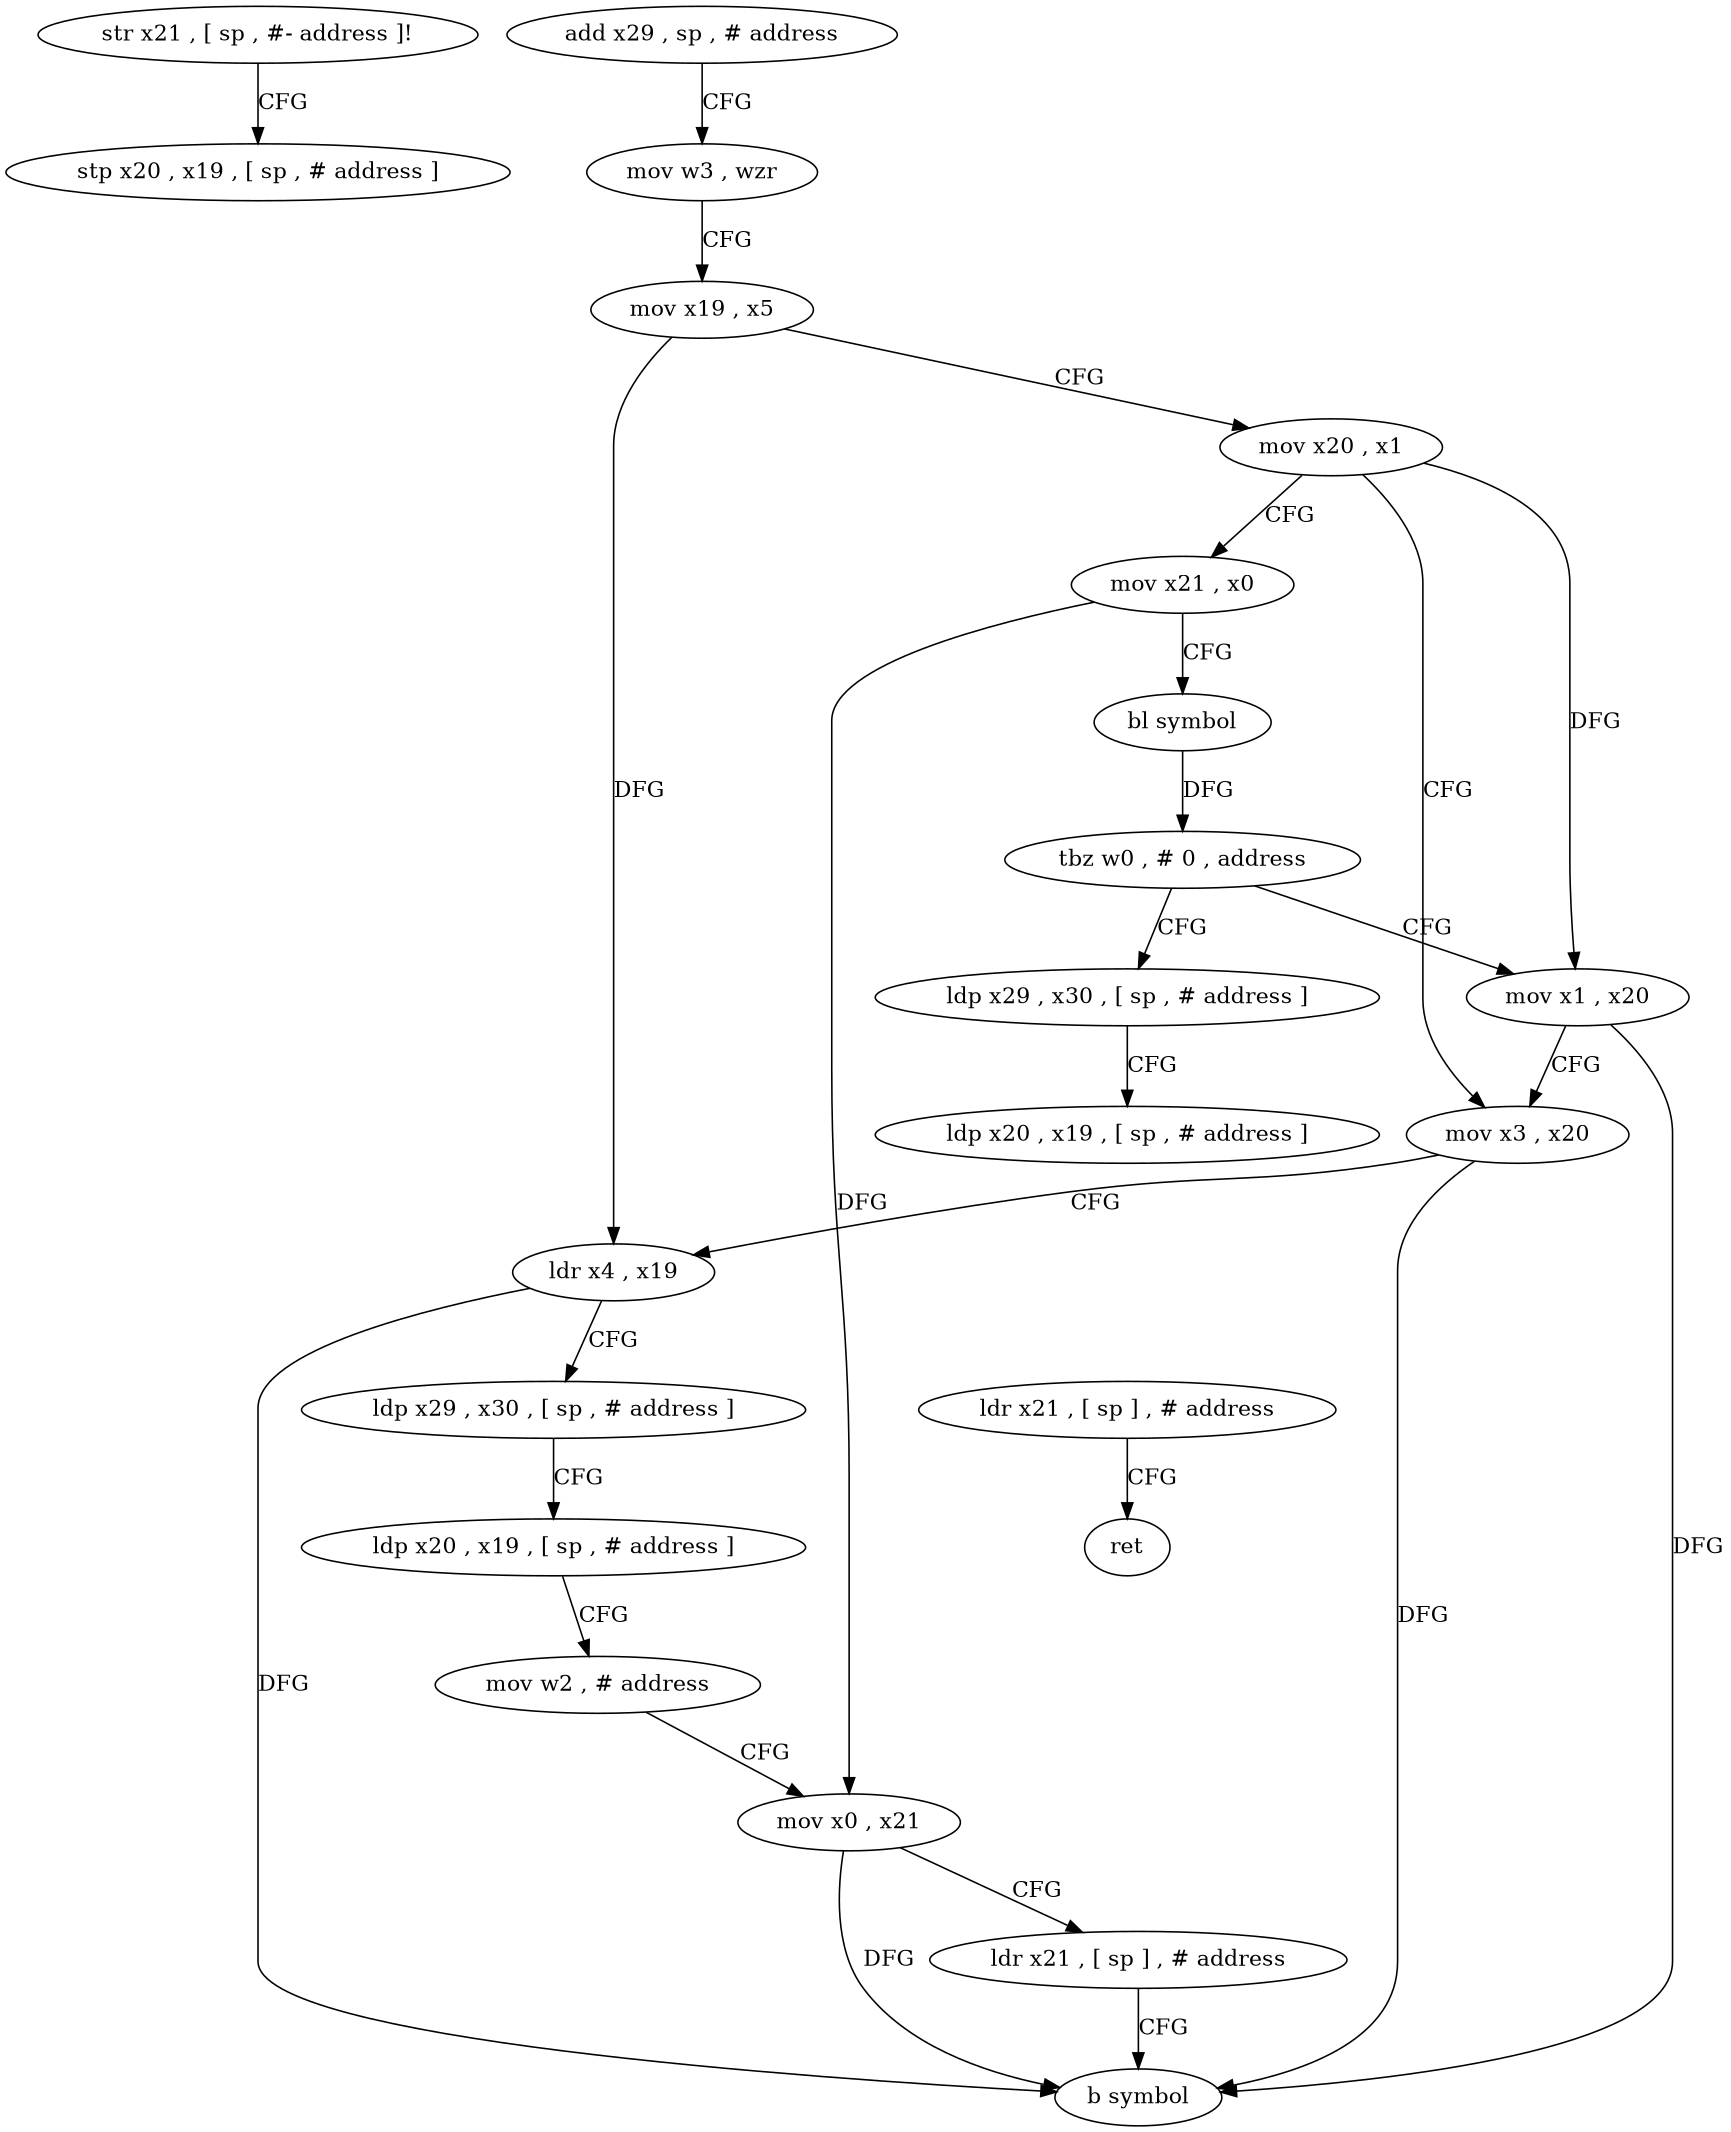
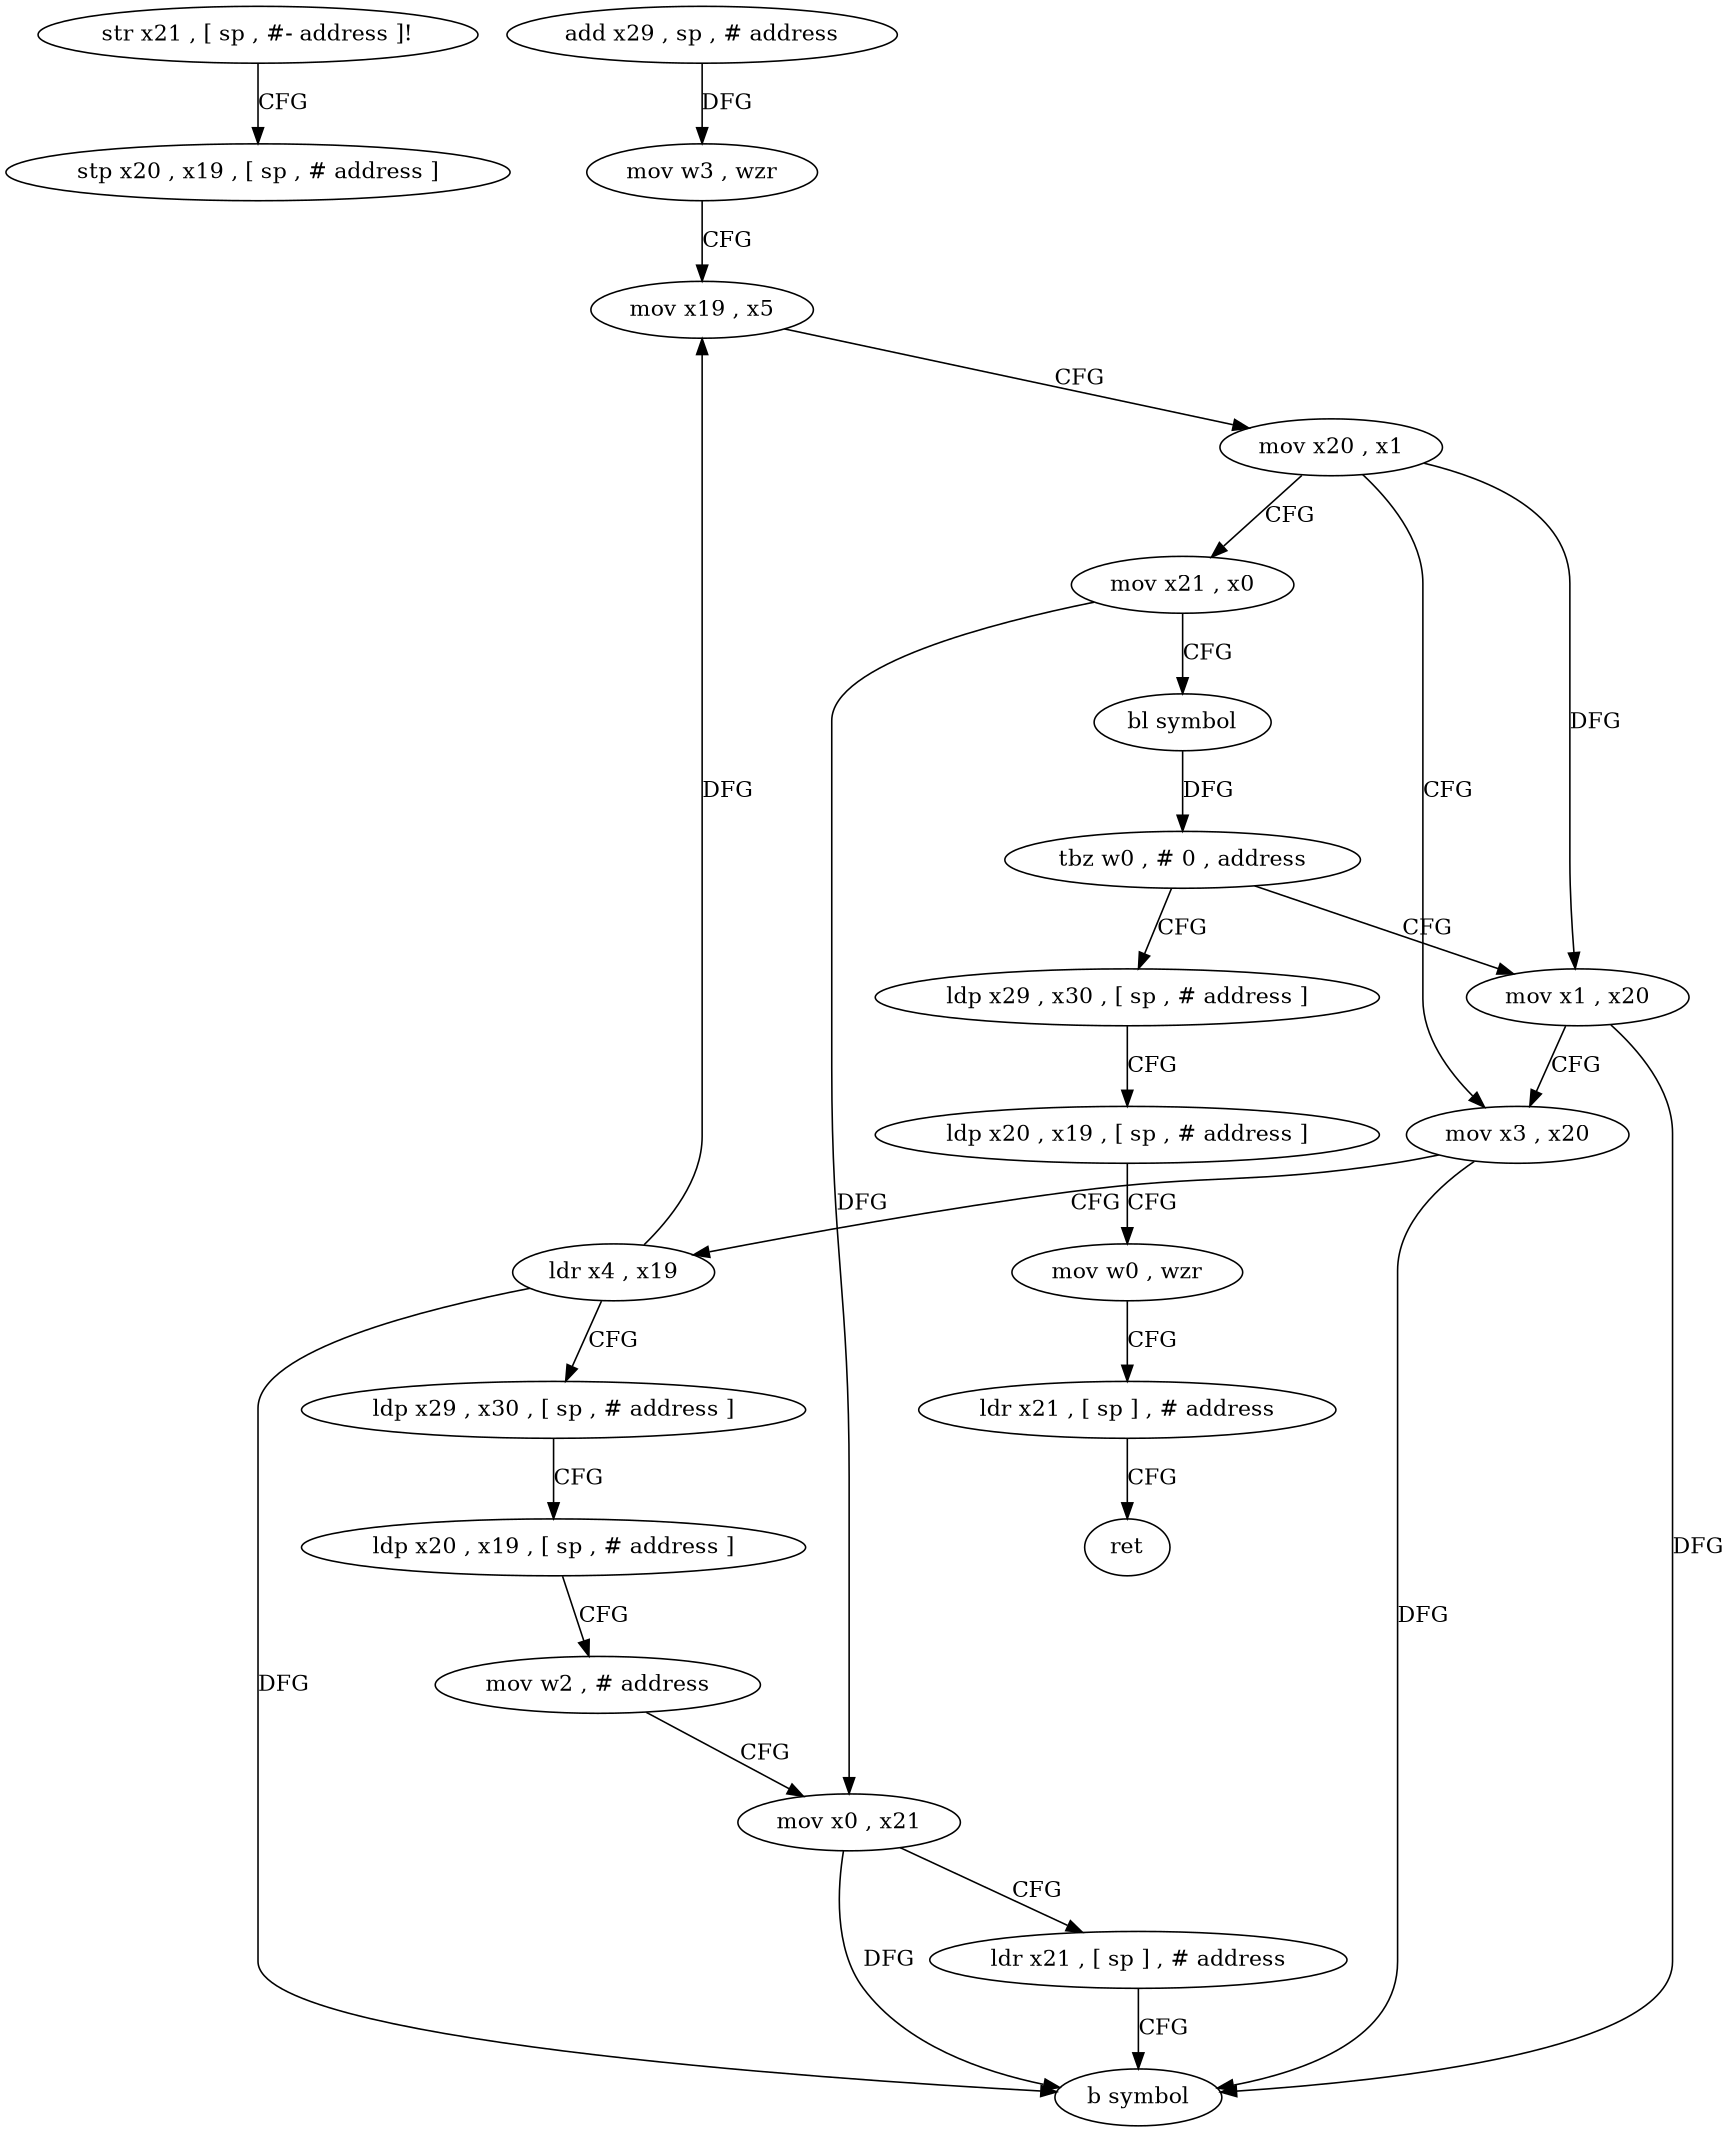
edge "add x29 , sp , # address" -> "mov w3 , wzr": label "CFG" -> "DFG"
edge "mov x19 , x5" -> "ldr x4 , x19": reversed
node "mov w0 , wzr": added
